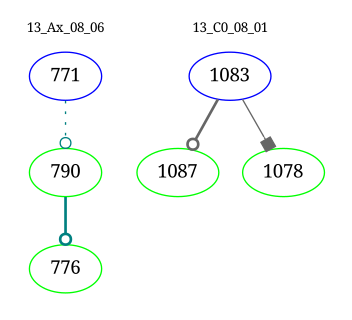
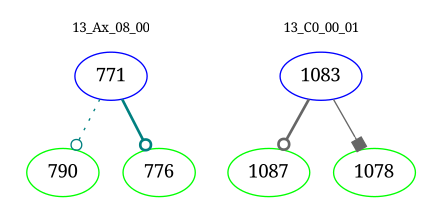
cluster "13_Ax_08_06": label "13_Ax_08_06" -> "13_Ax_08_00"
cluster "13_C0_08_01": label "13_C0_08_01" -> "13_C0_00_01"
edge "790" -> "776": now "771" -> "776"
